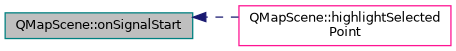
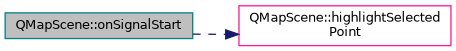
edge "QMapScene::highlightSelected Point" -> "QMapScene::onSignalStart": reversed
